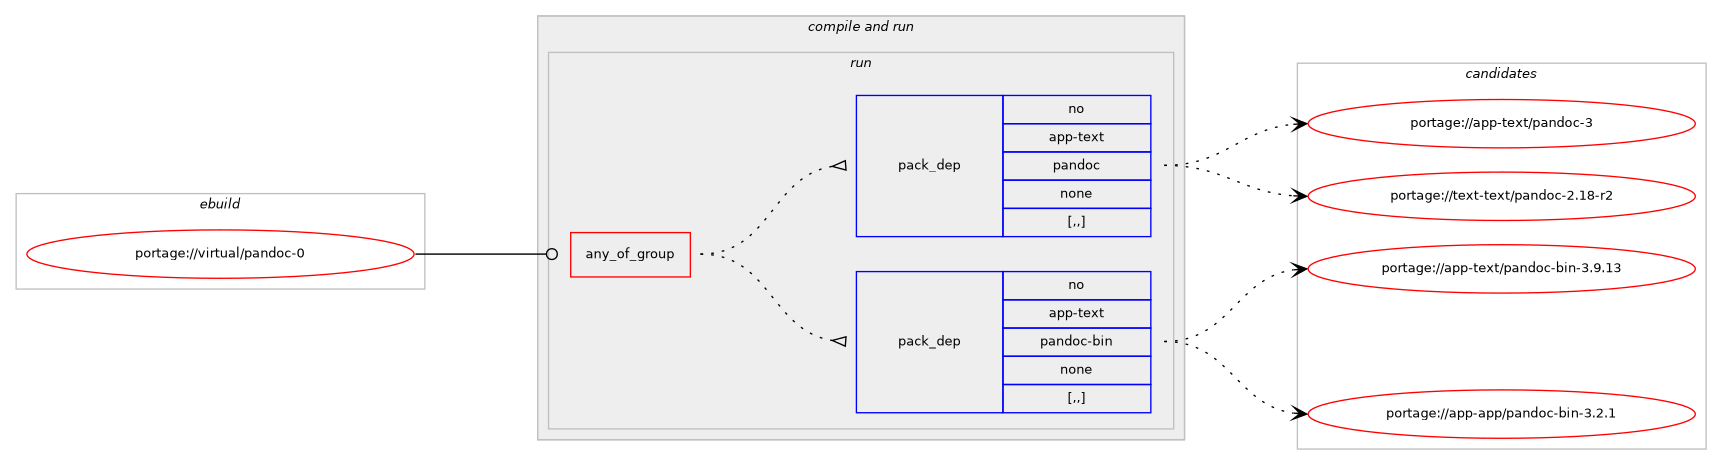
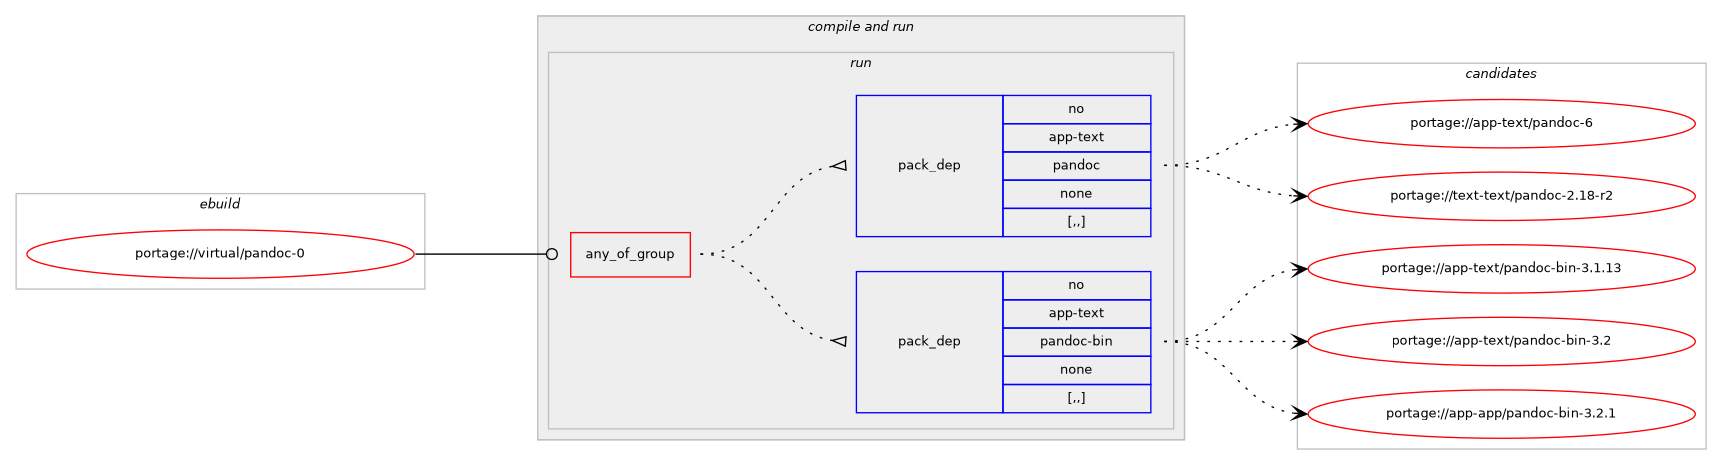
node "portage://app-text/pandoc-3": label "portage://app-text/pandoc-3" -> "portage://app-text/pandoc-6"
node "portage://app-text/pandoc-bin-3.9.13": label "portage://app-text/pandoc-bin-3.9.13" -> "portage://app-text/pandoc-bin-3.1.13"
node "portage://app-text/pandoc-bin-3.2": added
